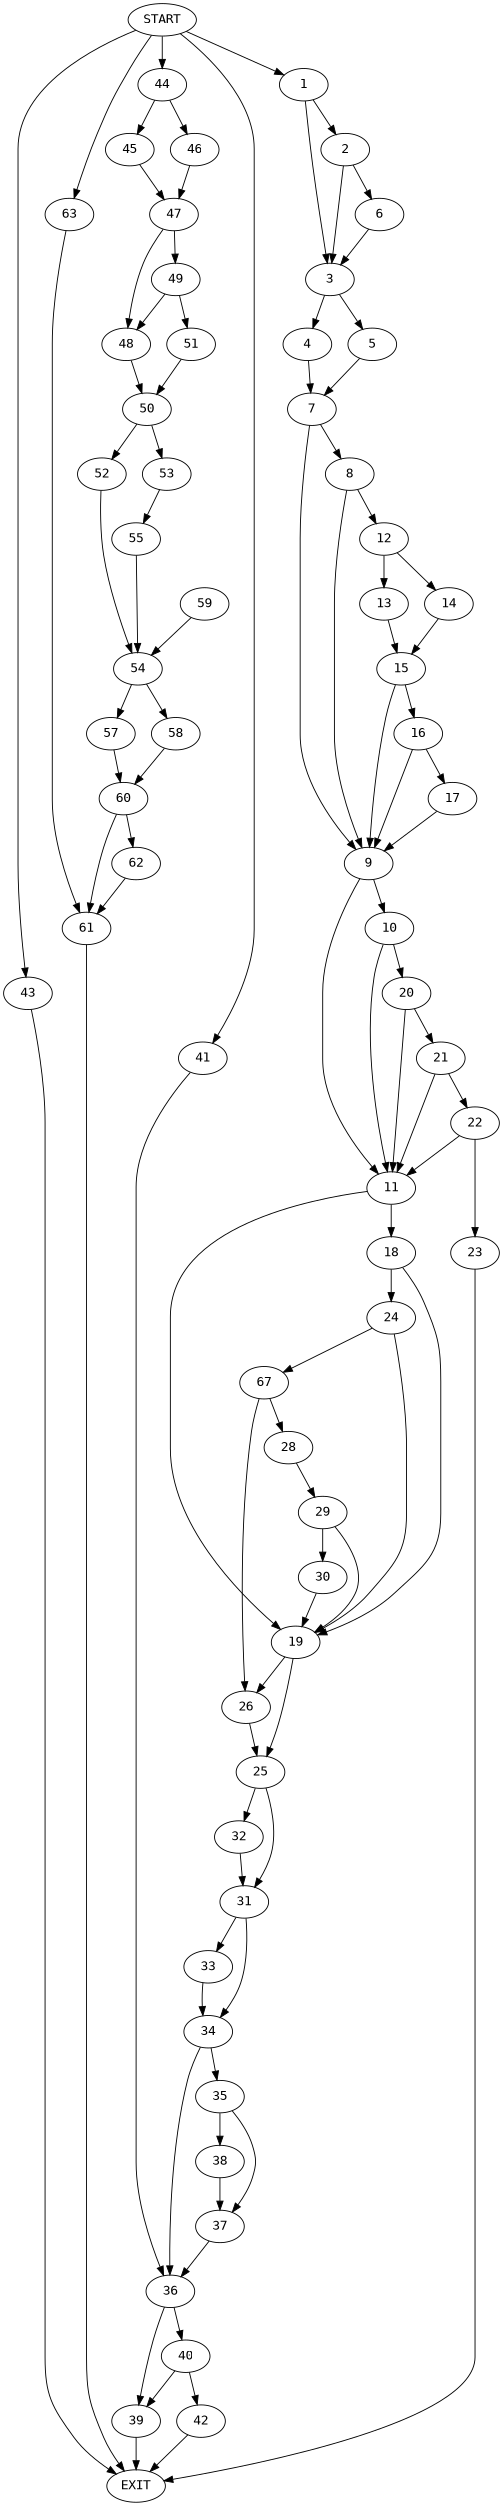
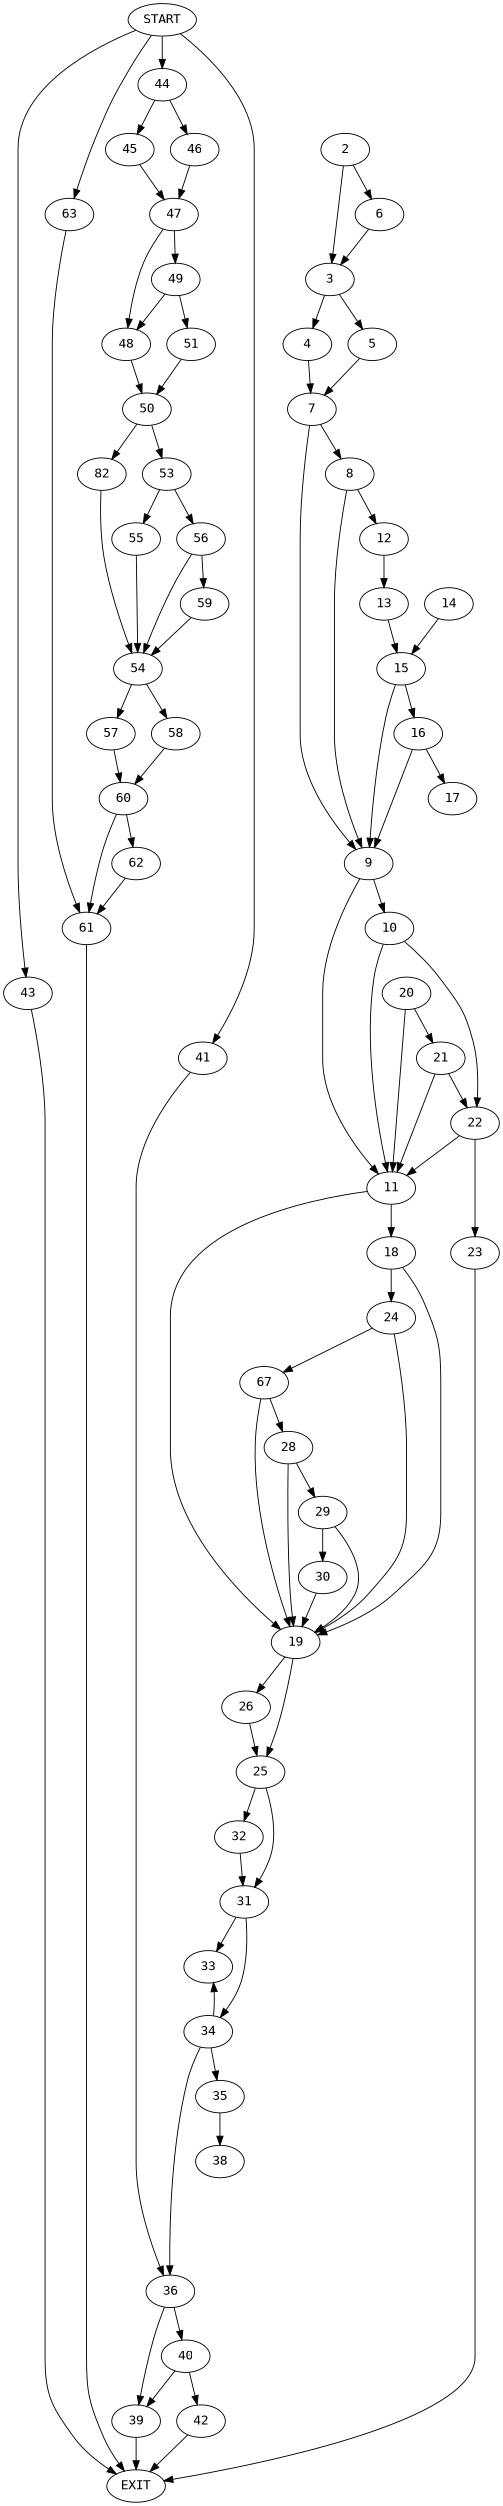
node "1": removed
node "52": label "52" -> "82"
node "56": added
edge "12" -> "14": removed
edge "17" -> "9": removed
edge "10" -> "20": now "10" -> "22"
edge "67" -> "26": now "67" -> "19"
edge "28" -> "19": added
edge "33" -> "34": reversed
node "37": removed
